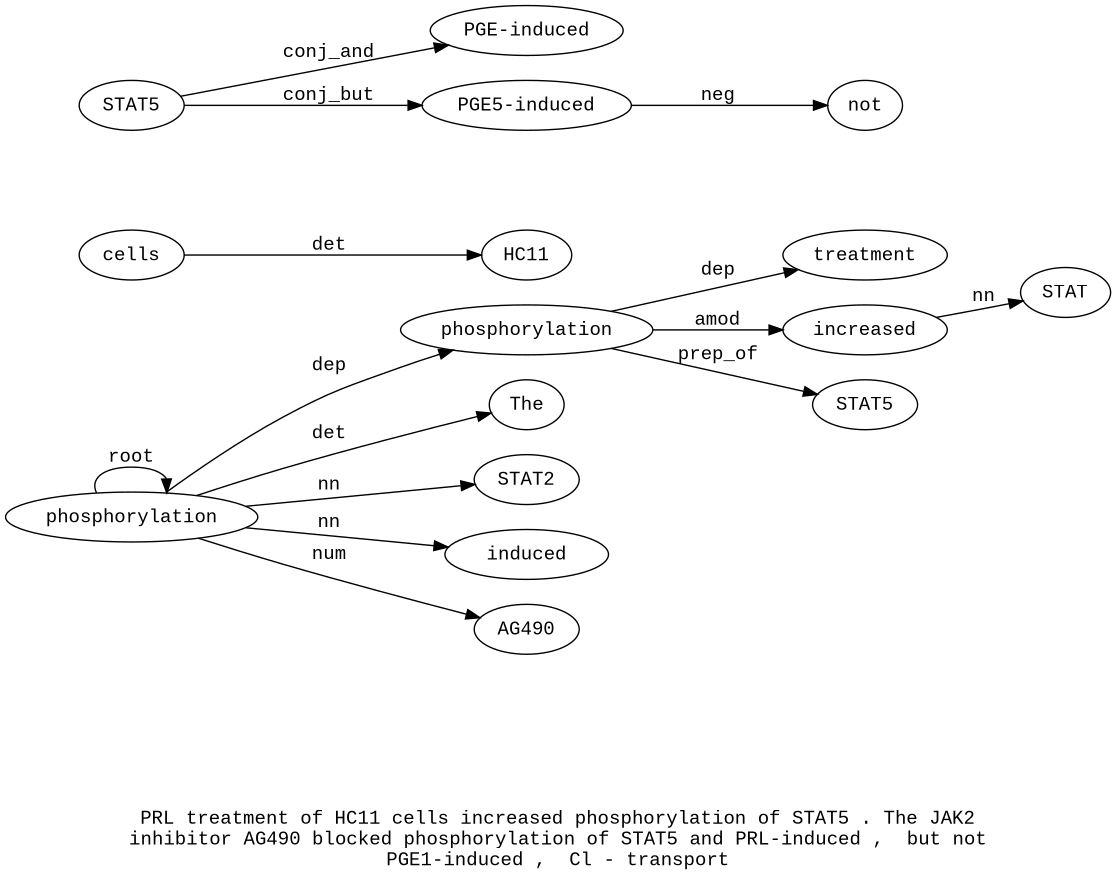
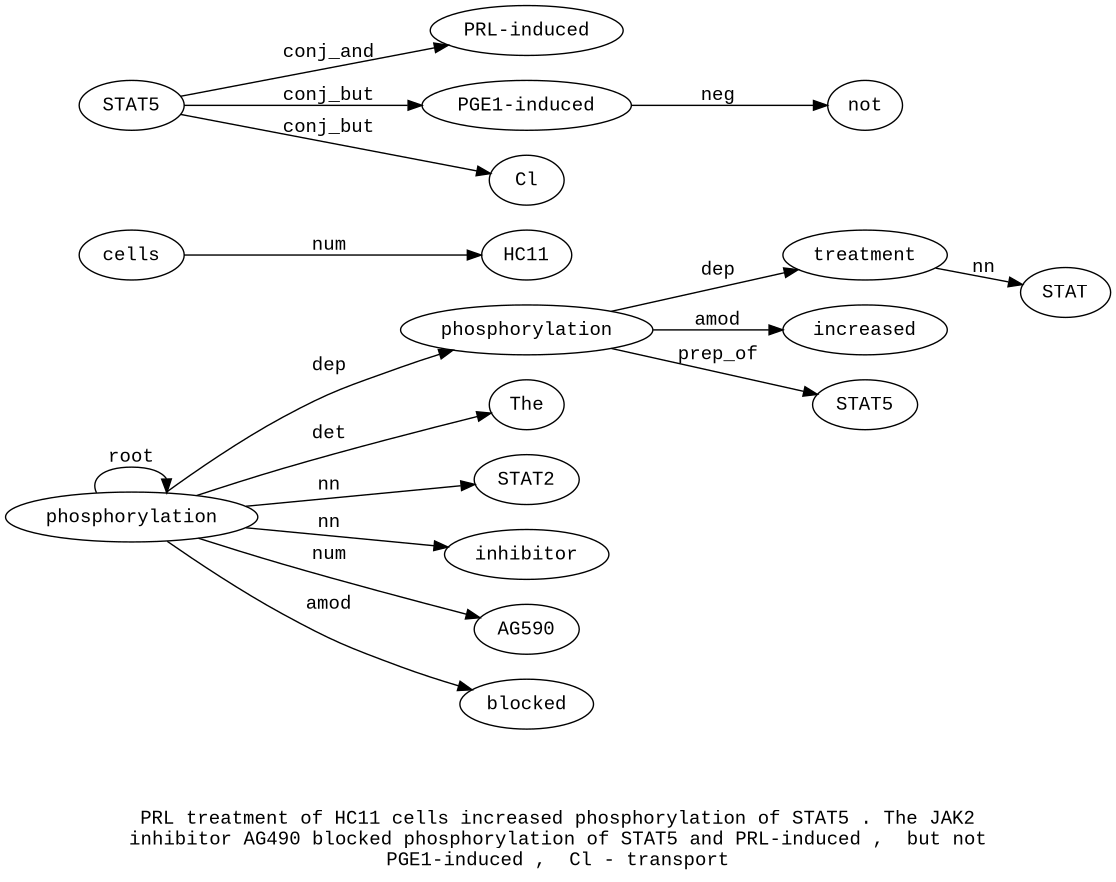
node "PGE-induced": label "PGE-induced" -> "PRL-induced"
node "PGE5-induced": label "PGE5-induced" -> "PGE1-induced"
node "Cl": added
edge "cells" -> "HC11": label "det" -> "num"
edge "increased" -> "STAT": now "treatment" -> "STAT"
node "induced": label "induced" -> "inhibitor"
node "AG490": label "AG490" -> "AG590"
node "blocked": added
